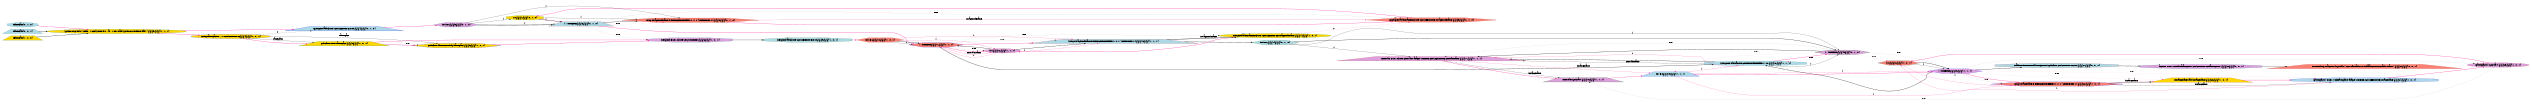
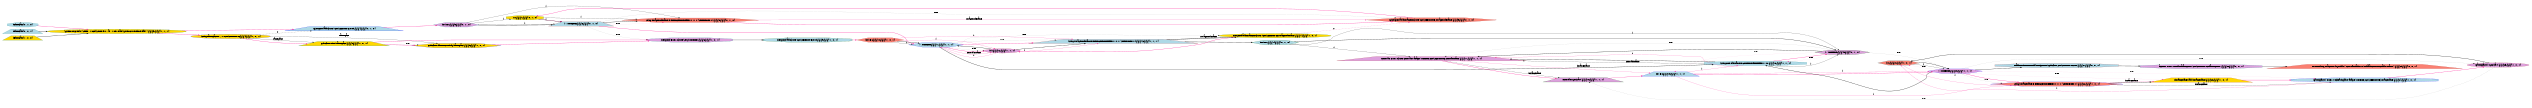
node "i < NODE_NR@@@11@@@['1', '1', '1']": fillcolor salmon -> lightblue
edge "_participants(i(.syncStart()@@@25@@@['1', '0', '1']" -> "i++@@@21@@@['1', '0', '1']": color deeppink -> black
edge "i < NODE_NR@@@15@@@['0', '1', '0']" -> "i++@@@21@@@['1', '0', '1']": now "i < NODE_NR@@@20@@@['1', '1', '1']" -> "i++@@@21@@@['1', '0', '1']"
